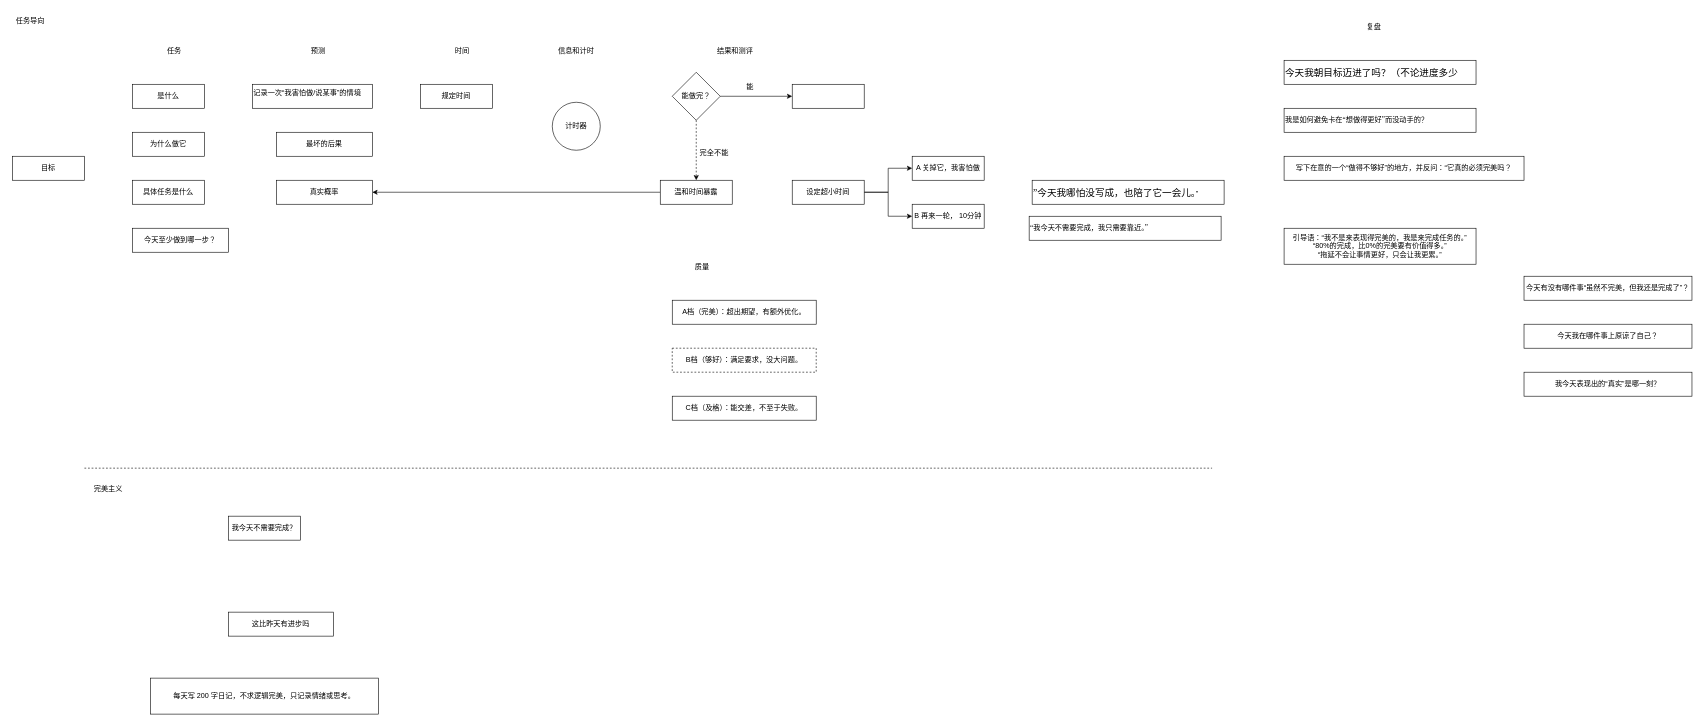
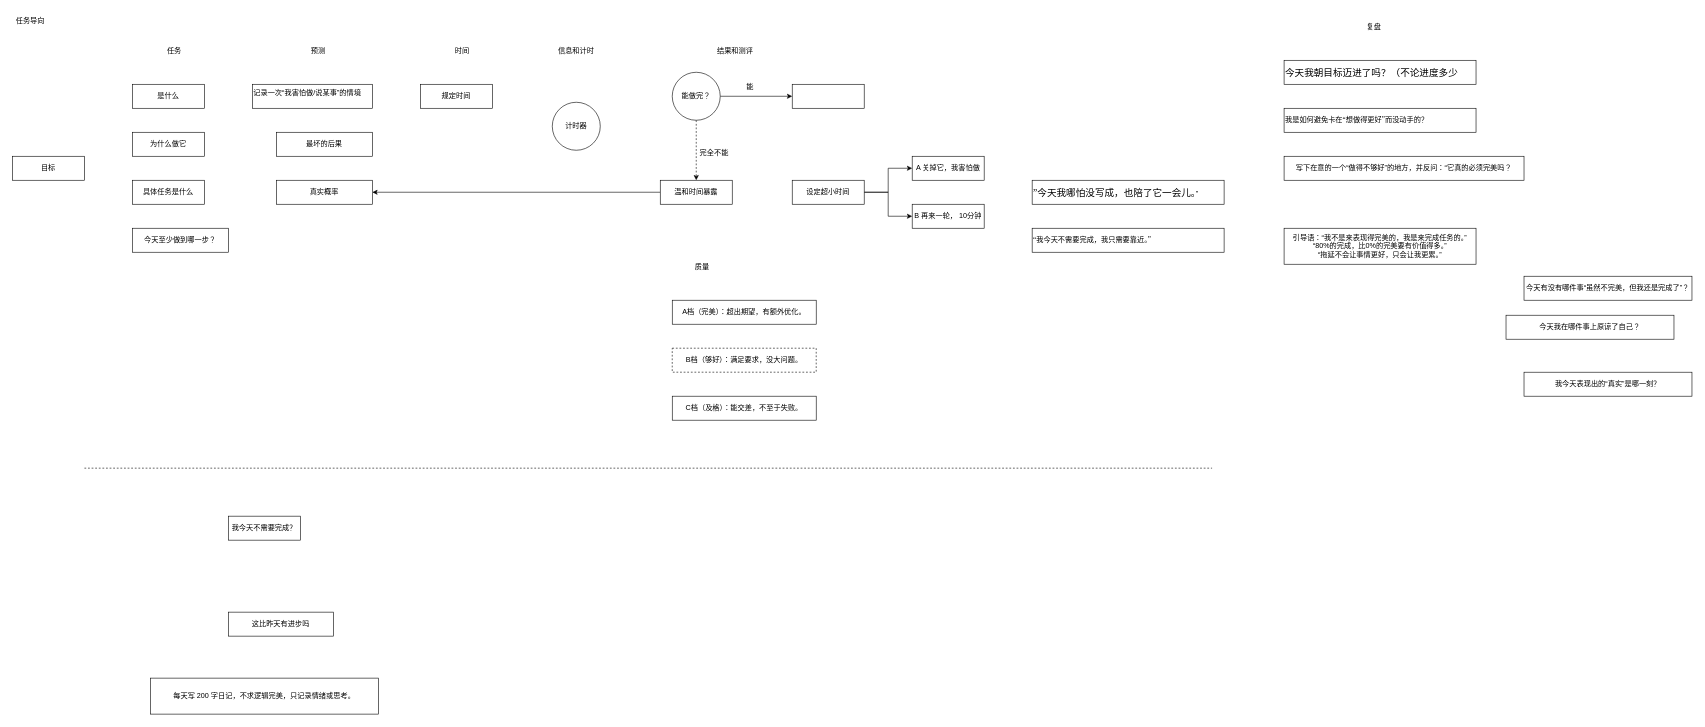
node "能做完？": shape diamond -> ellipse
node "“我今天不需要完成，我只需要靠近。”": moved (1125, 228) -> (1128, 240)
node "今天我在哪件事上原谅了自己？": moved (1608, 336) -> (1590, 327)
node "完美主义": removed
